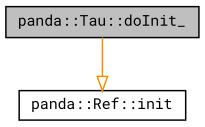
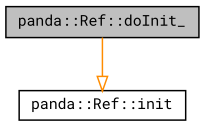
node "panda::Tau::doInit_": label "panda::Tau::doInit_" -> "panda::Ref::doInit_"
